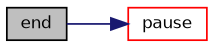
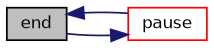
edge "pause" -> "end": added
